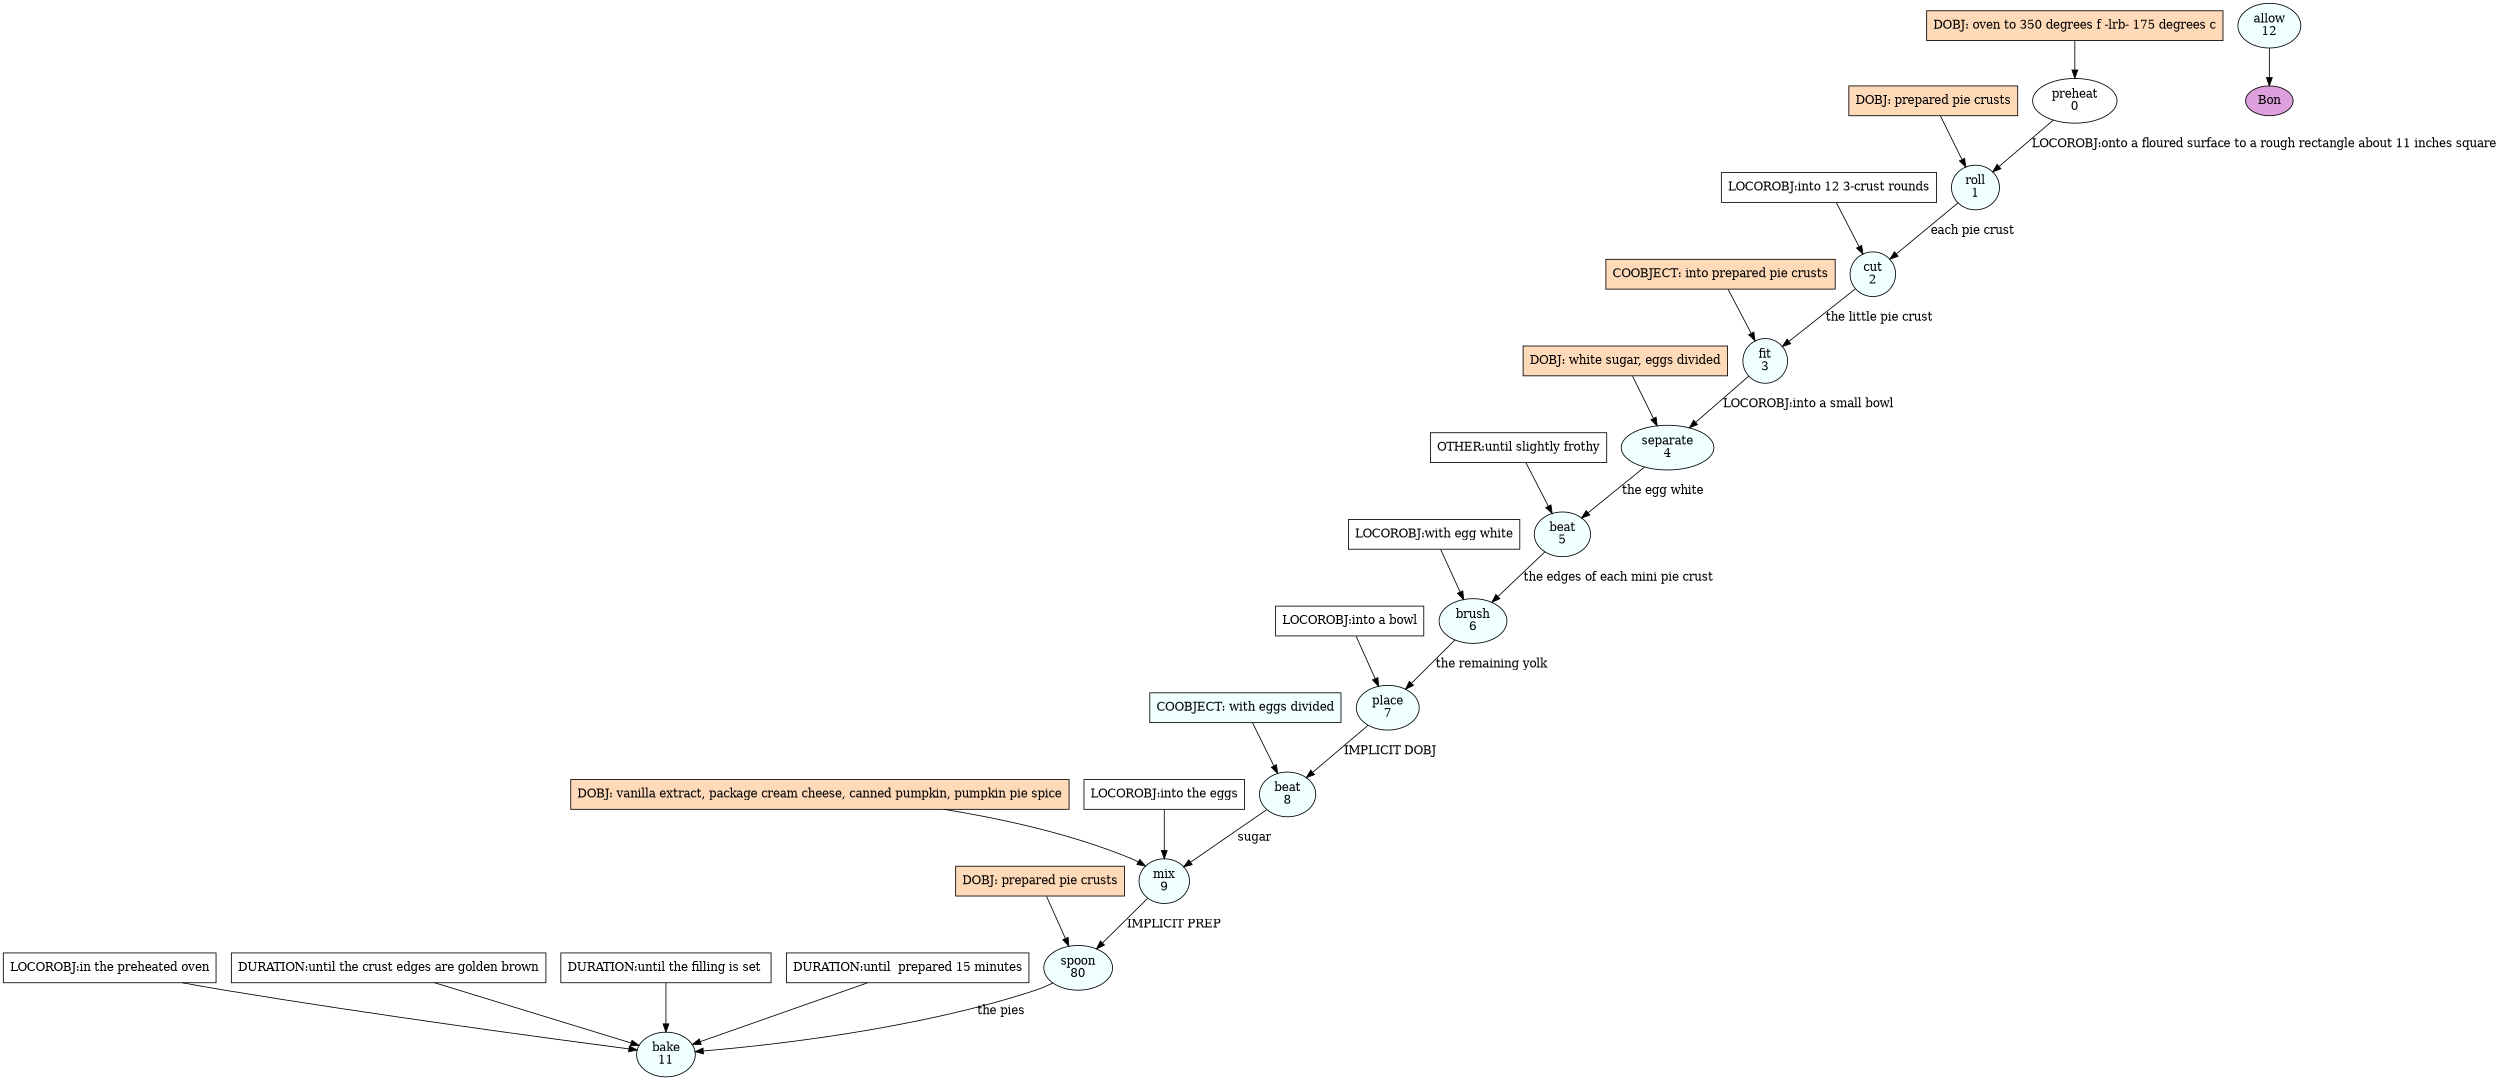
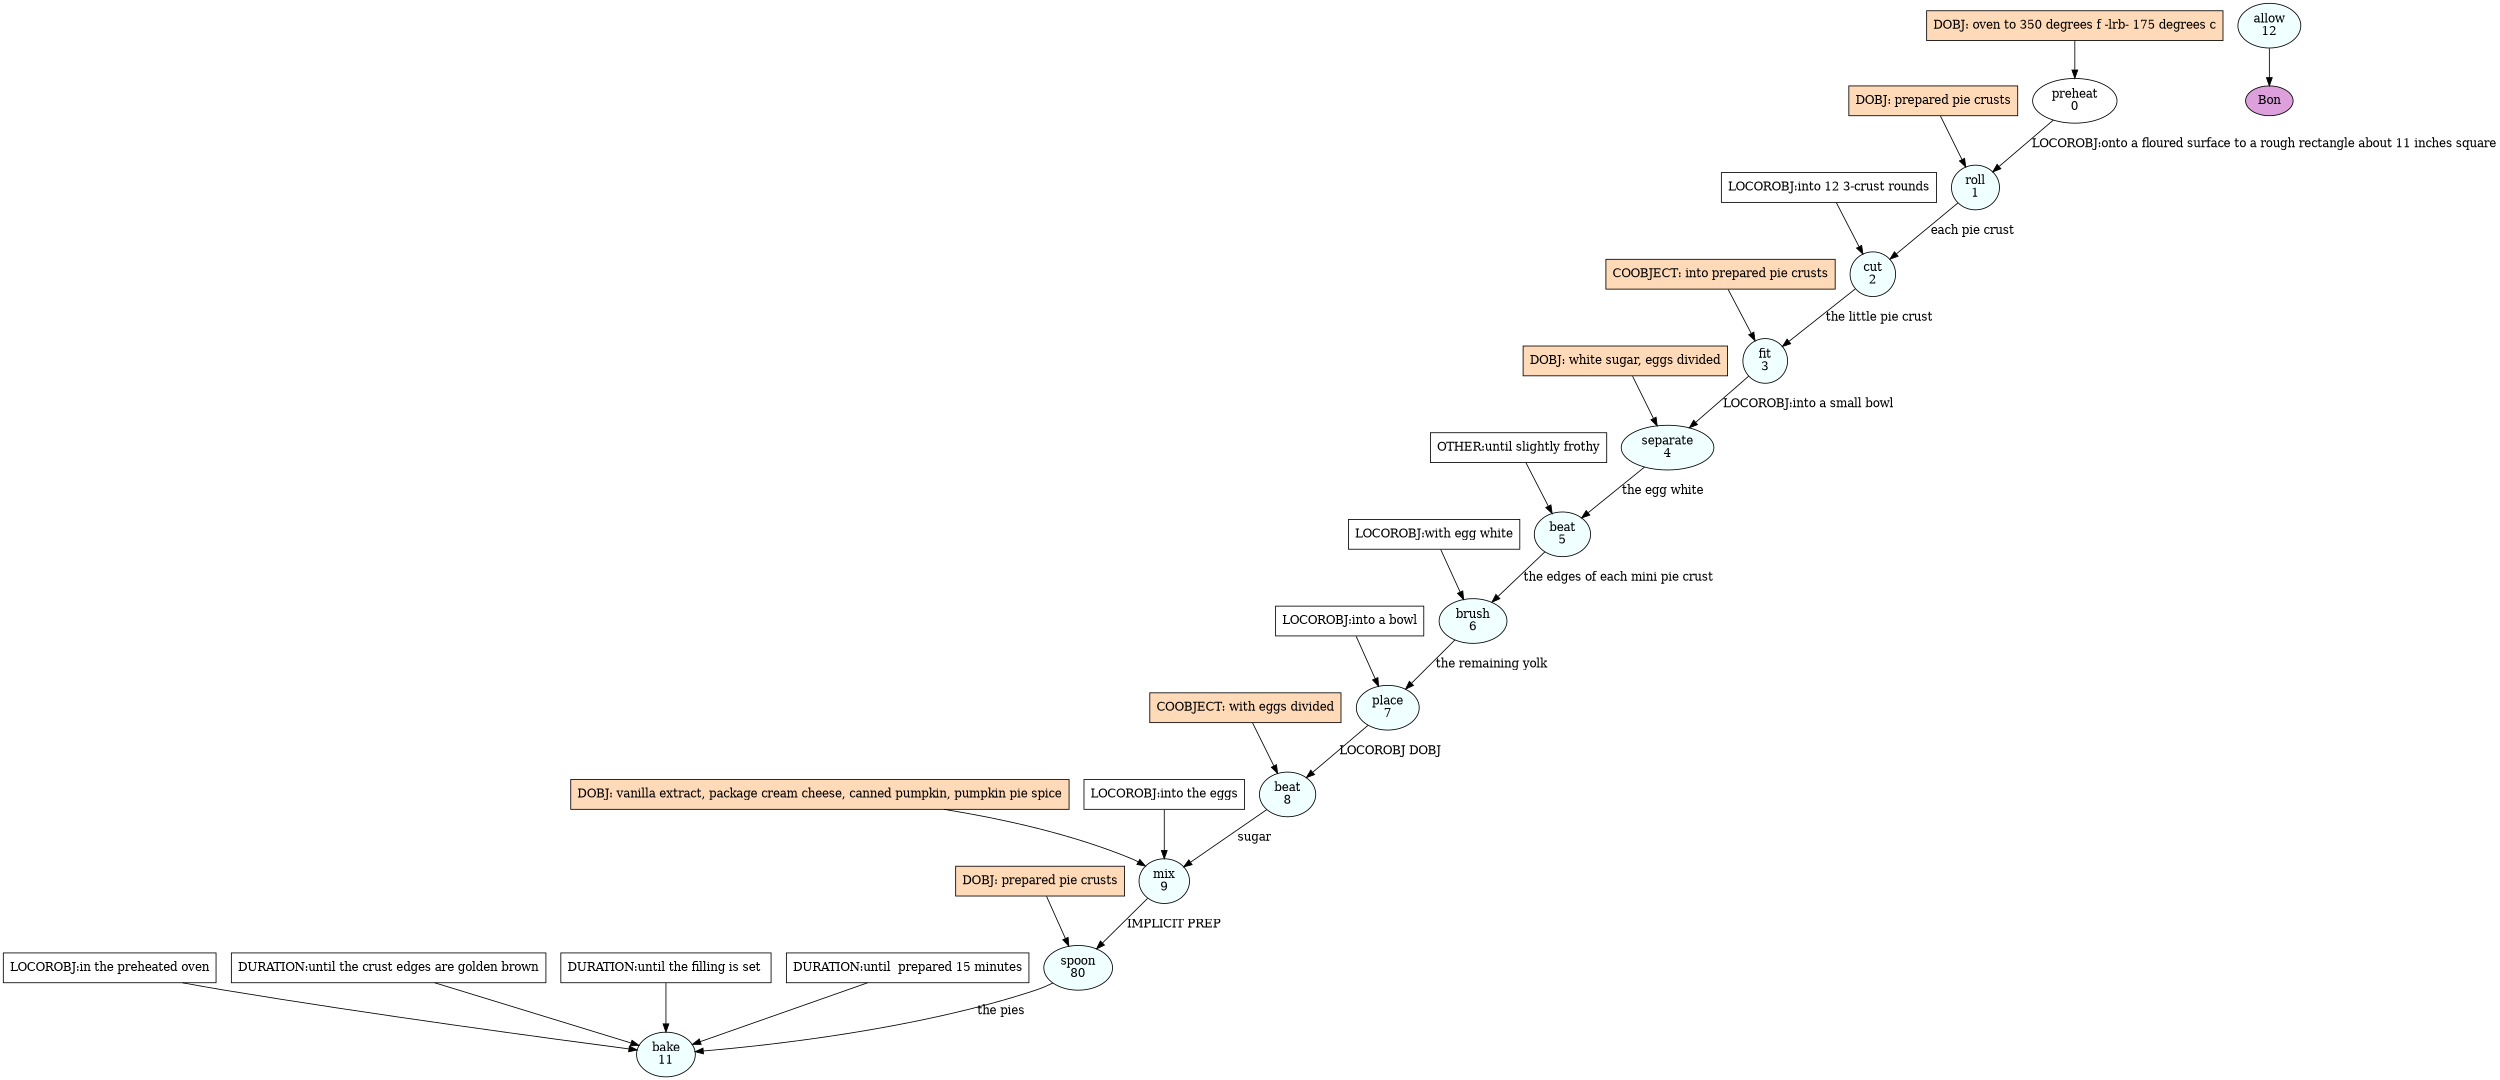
node "COOBJECT: with eggs divided": fillcolor azure -> peachpuff
edge "place 7" -> "beat 8": label "IMPLICIT DOBJ" -> "LOCOROBJ DOBJ"
